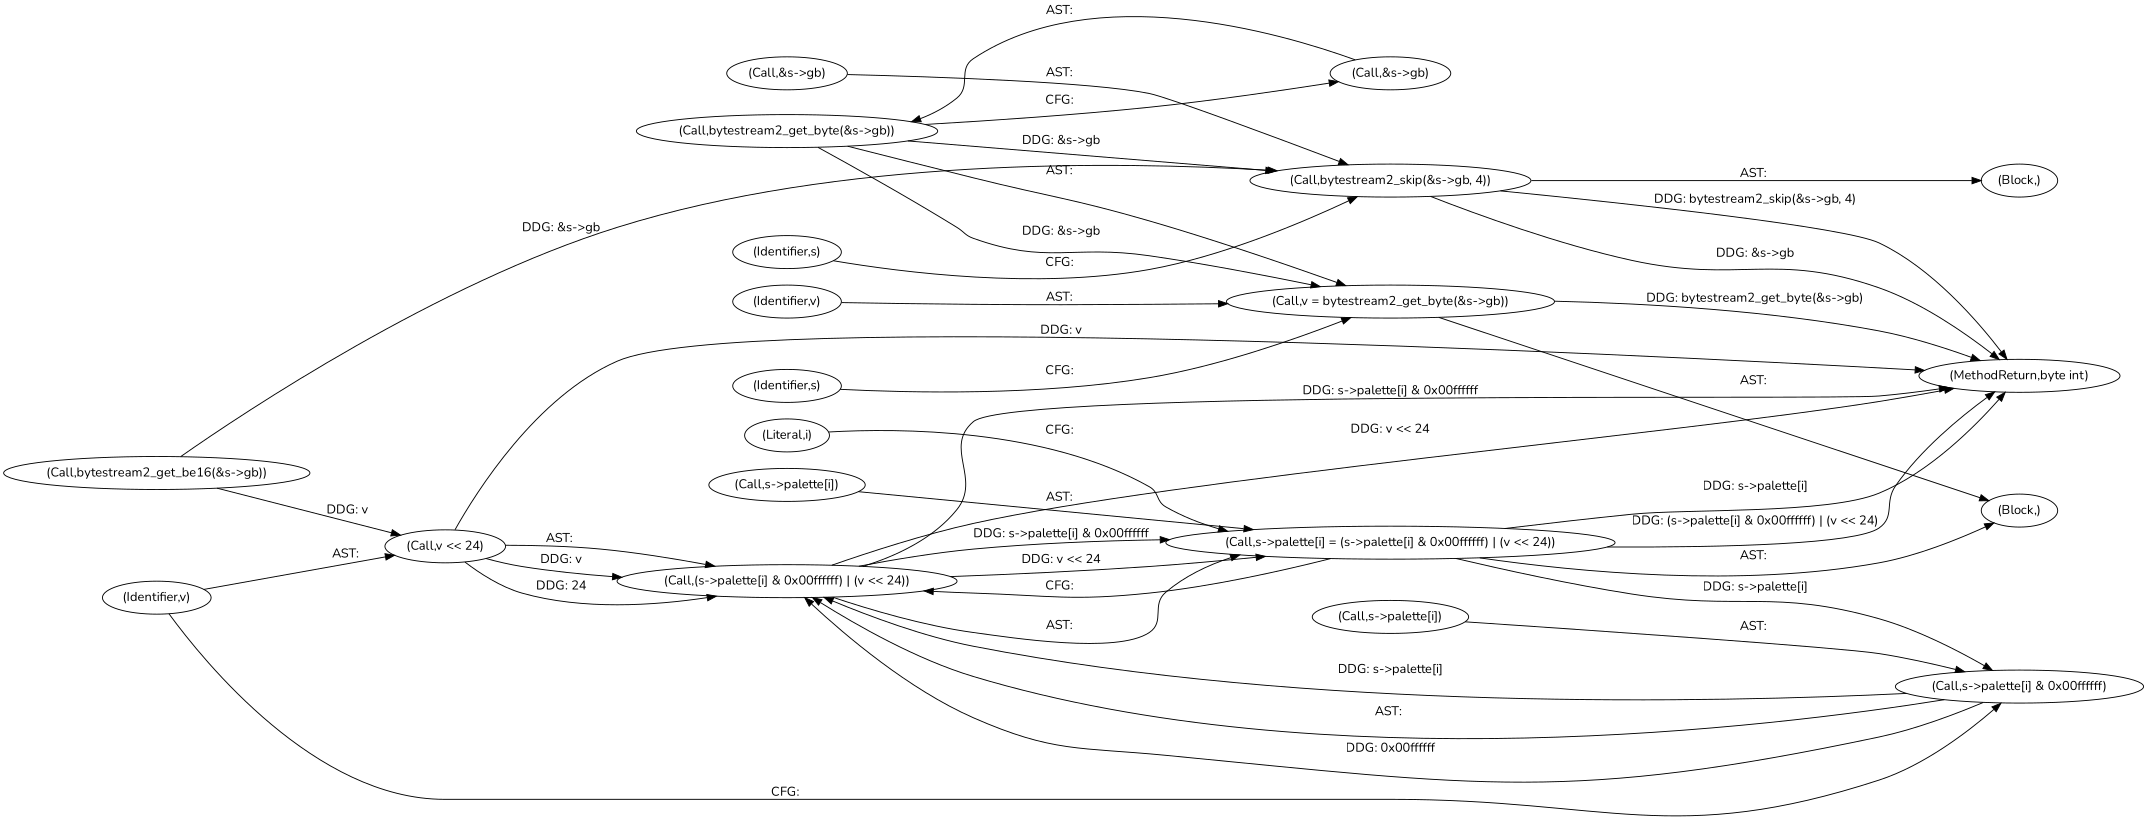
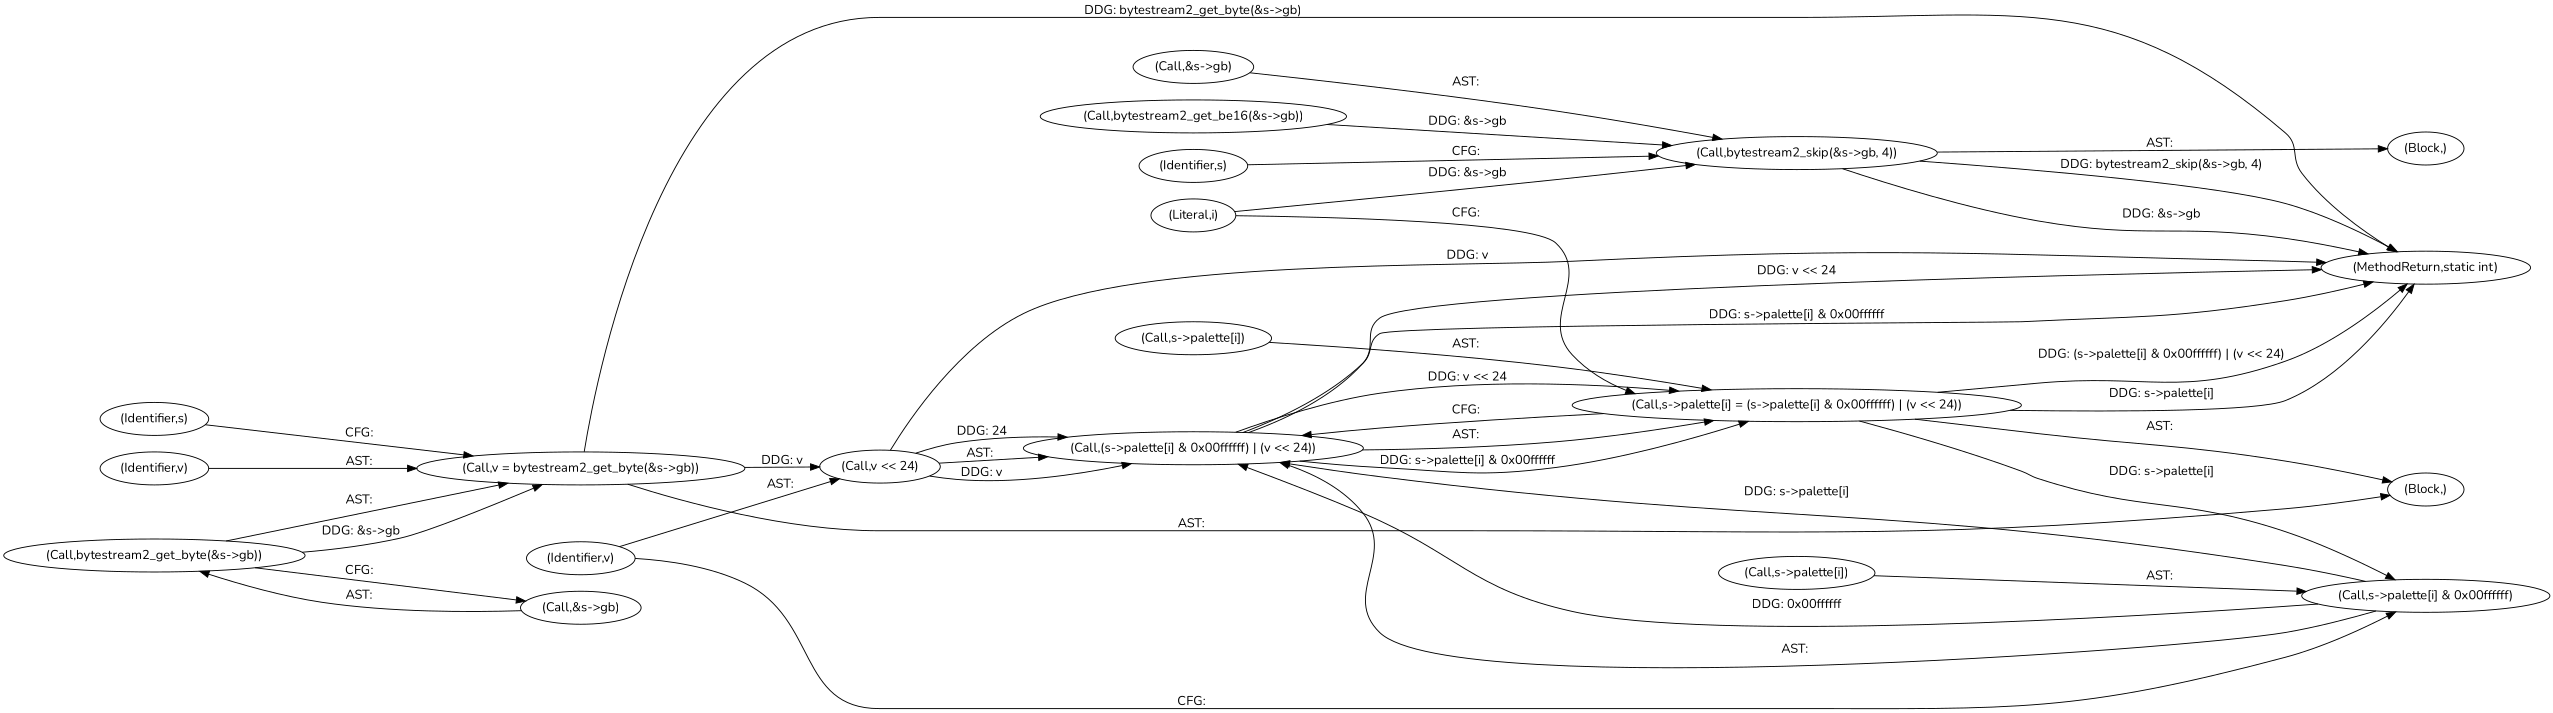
edge "(Call,bytestream2_get_byte(&s->gb))" -> "(Call,bytestream2_skip(&s->gb, 4))": now "(Literal,i)" -> "(Call,bytestream2_skip(&s->gb, 4))"
node "(MethodReturn,byte int)": label "(MethodReturn,byte int)" -> "(MethodReturn,static int)"
edge "(Call,bytestream2_get_be16(&s->gb))" -> "(Call,v << 24)": now "(Call,v = bytestream2_get_byte(&s->gb))" -> "(Call,v << 24)"
